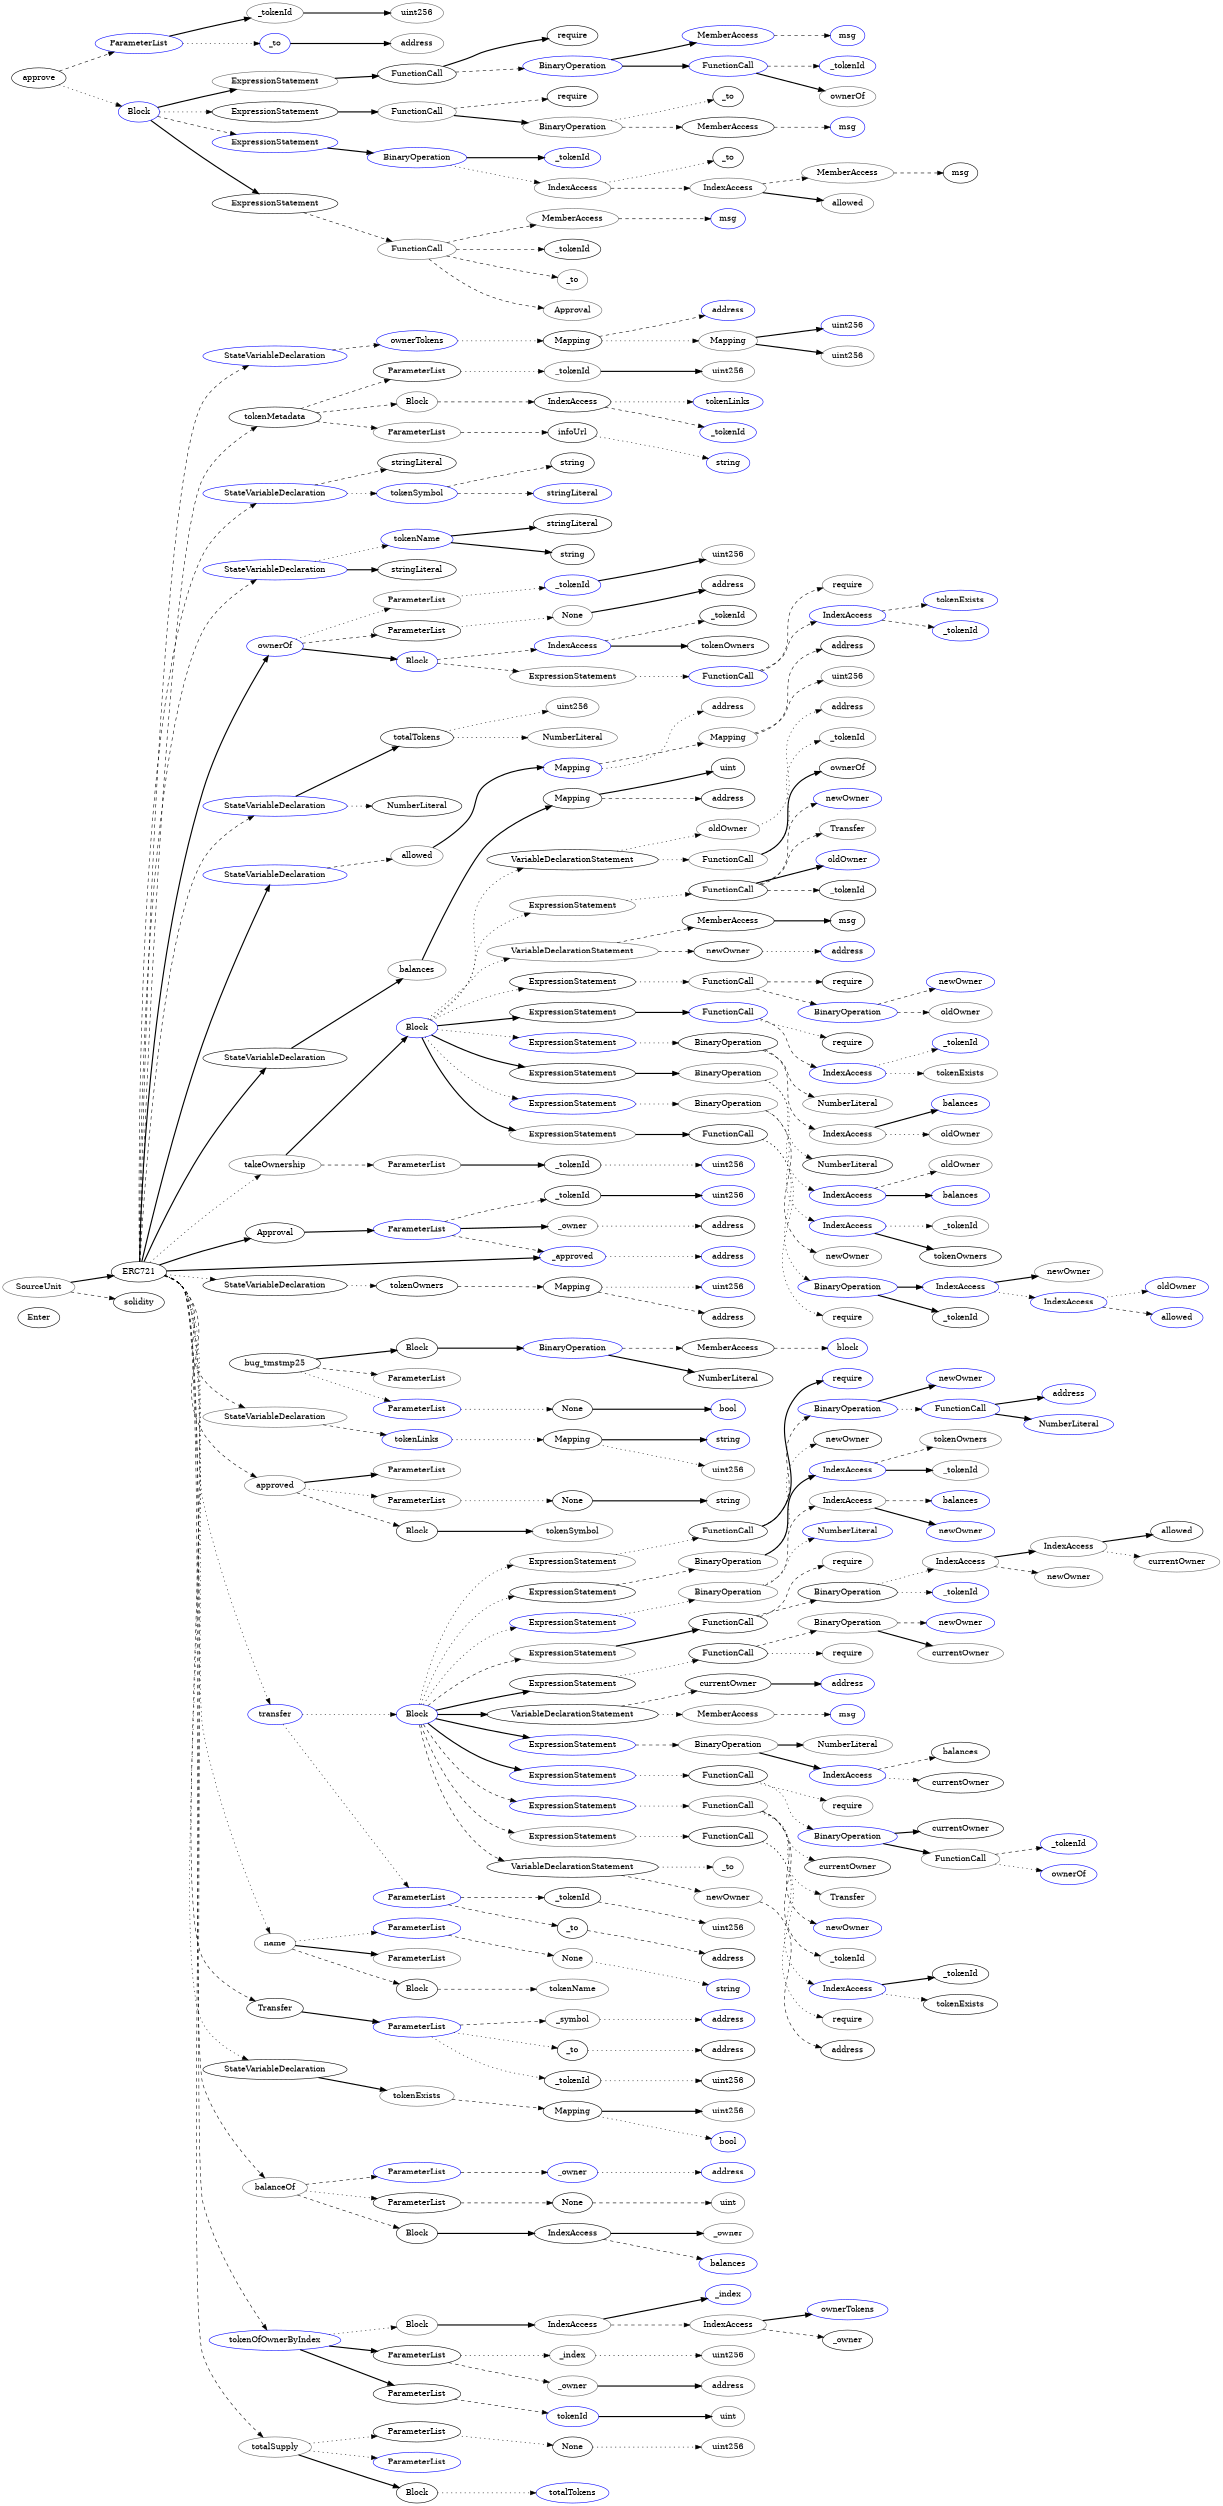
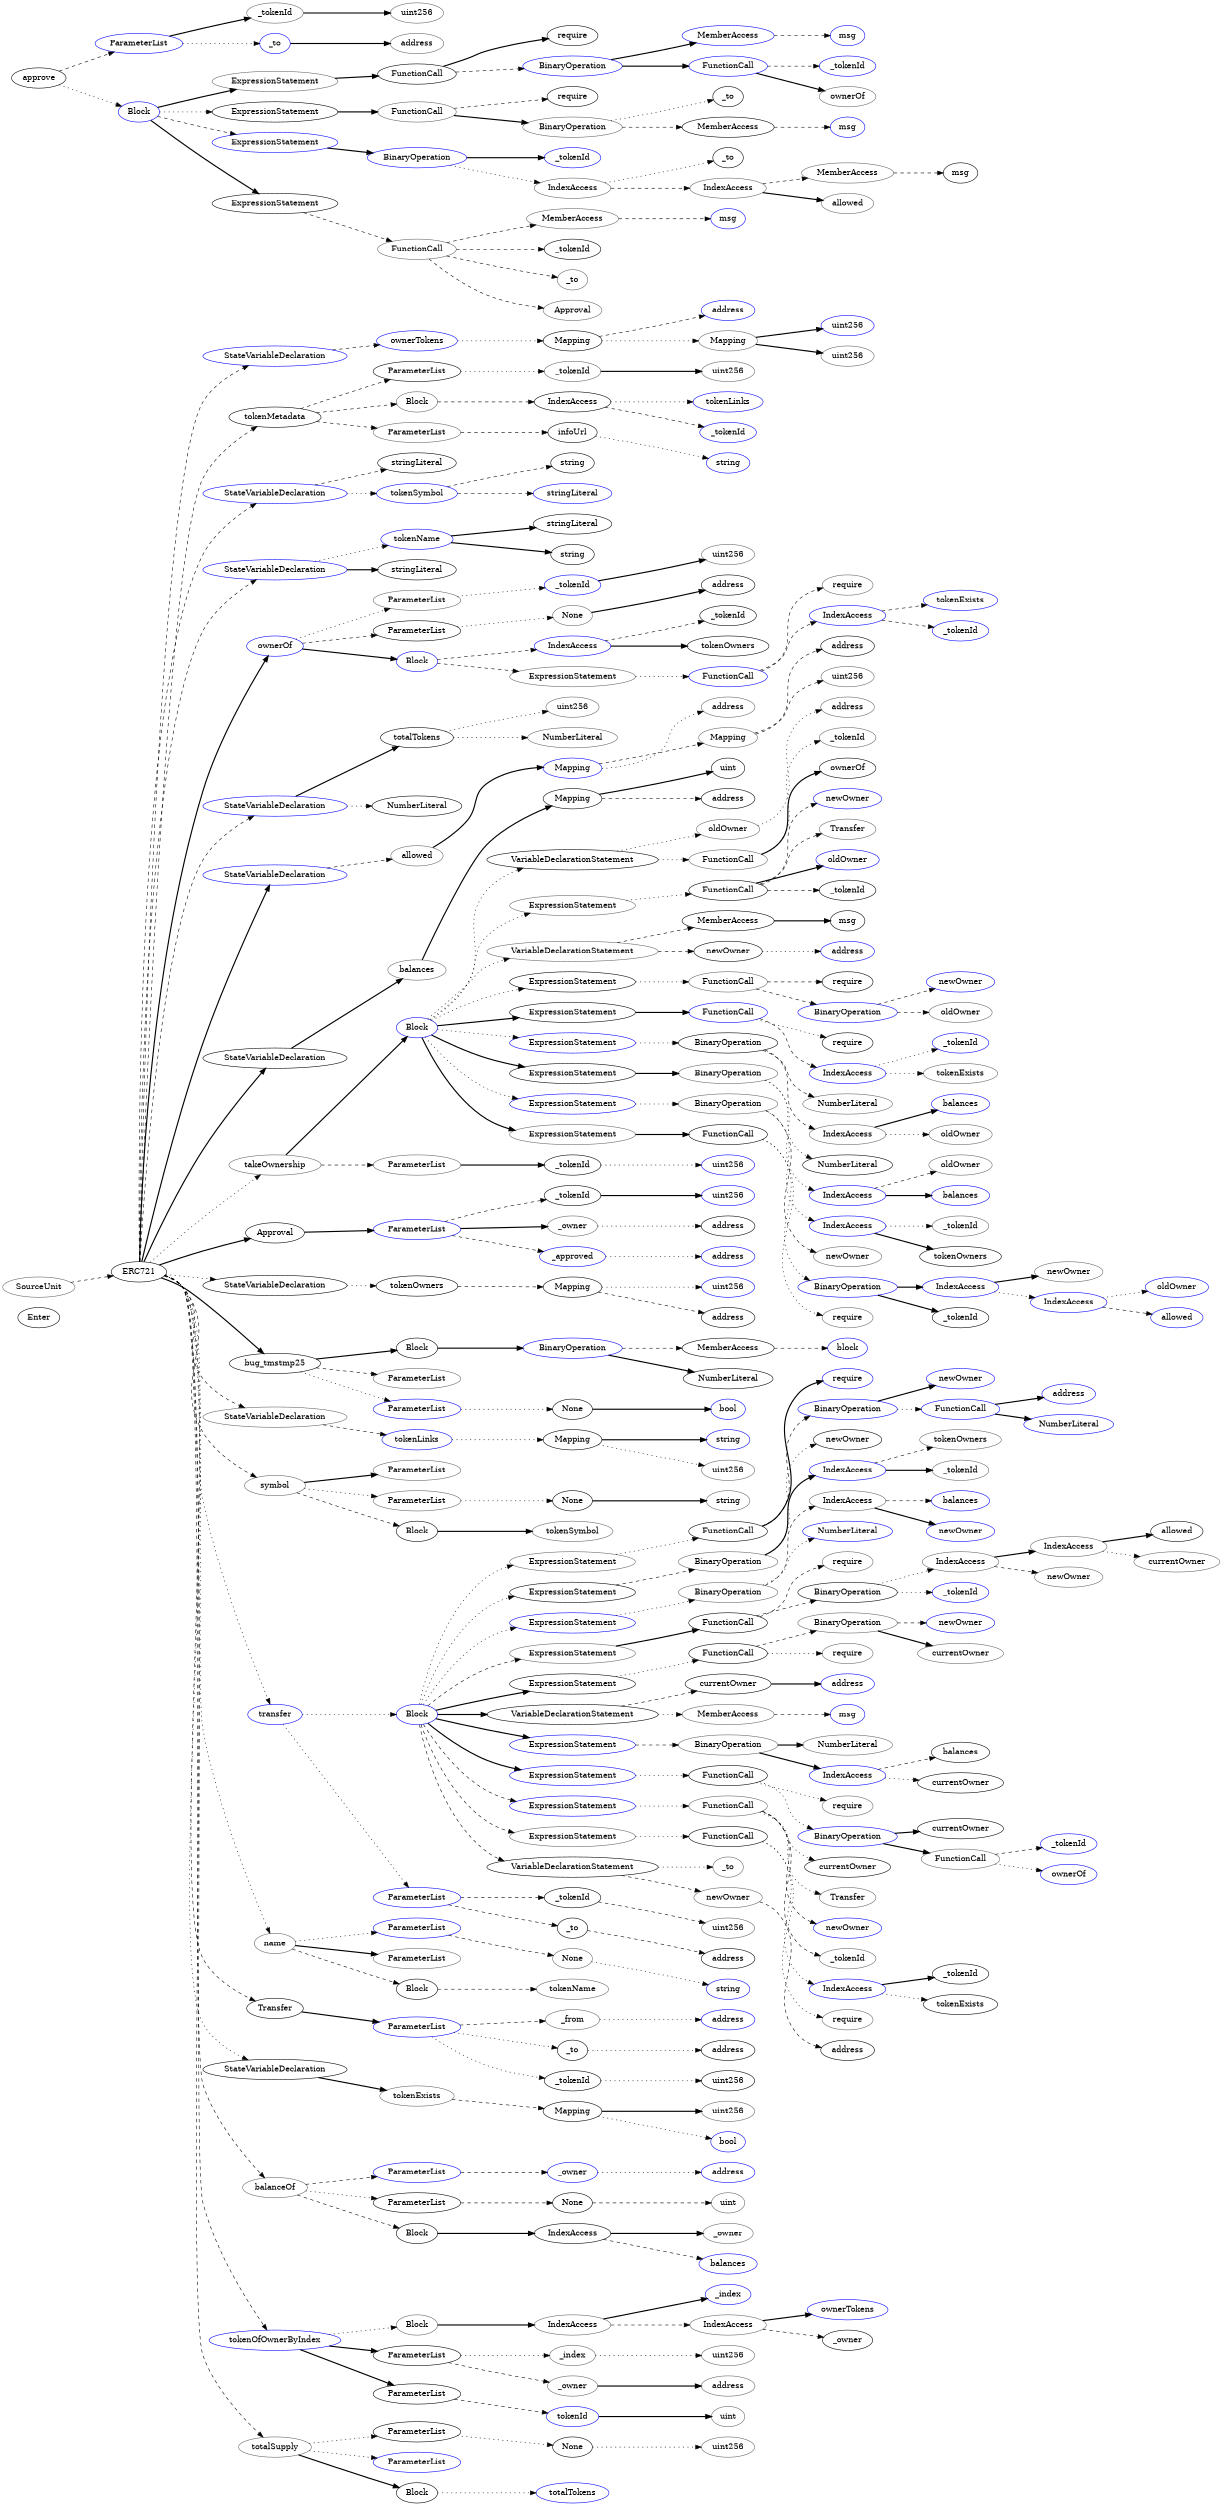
edge "ERC721" -> "_approved": now "ERC721" -> "bug_tmstmp25"
edge "SourceUnit" -> "ERC721": style bold -> dashed
node "solidity": removed
node "approved": label "approved" -> "symbol"
node "_symbol": label "_symbol" -> "_from"
